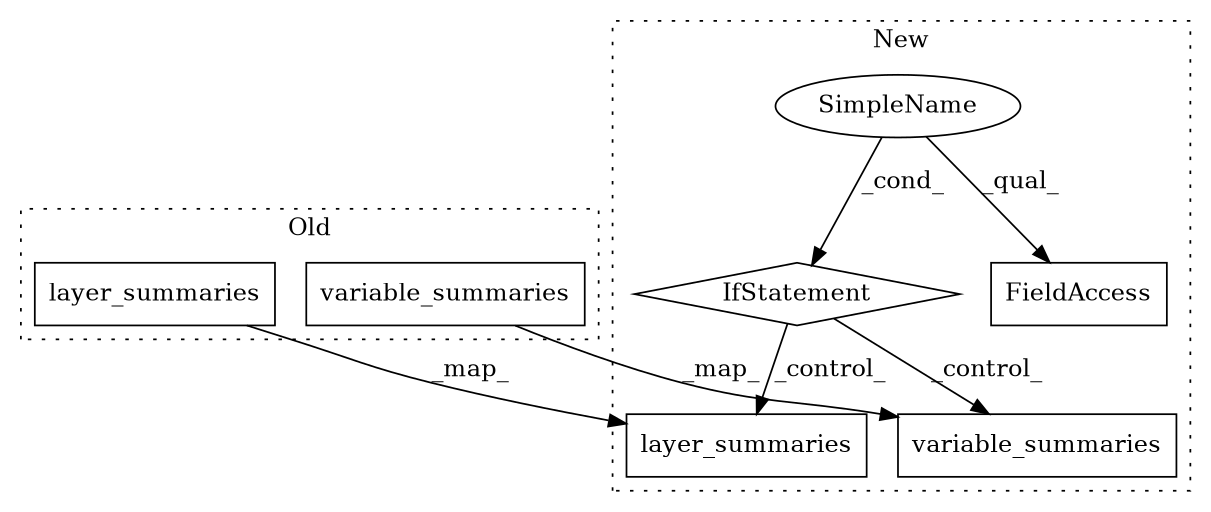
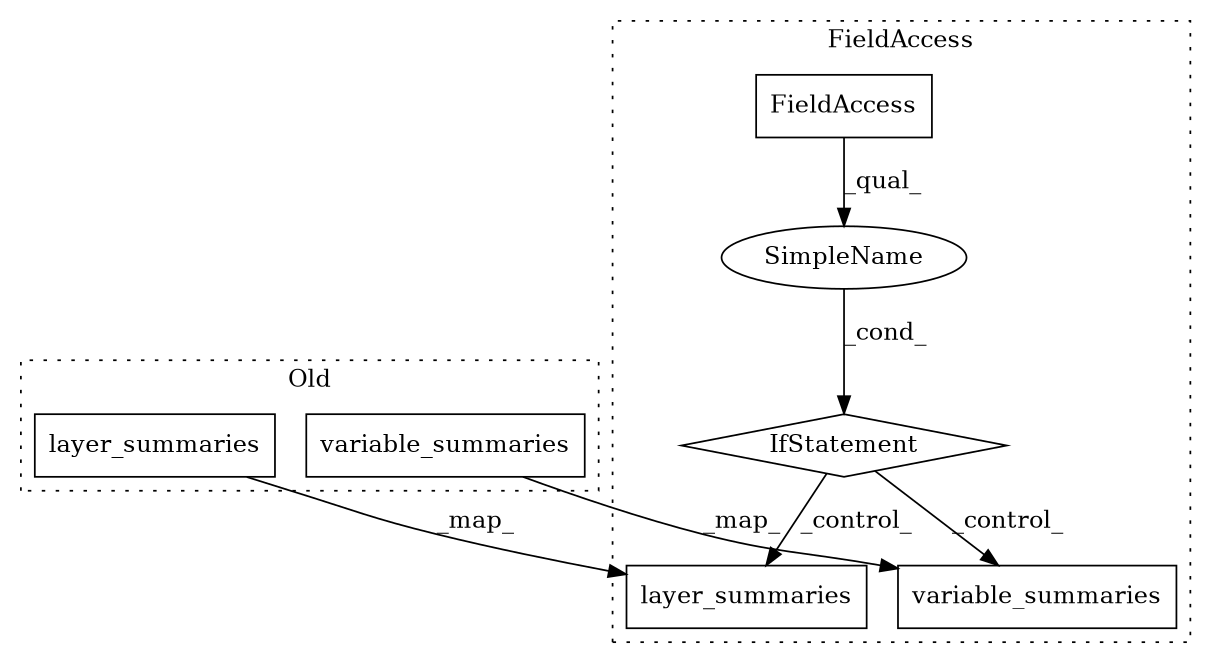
cluster "New": label "New" -> "FieldAccess"
edge "SimpleName" -> "FieldAccess": reversed
